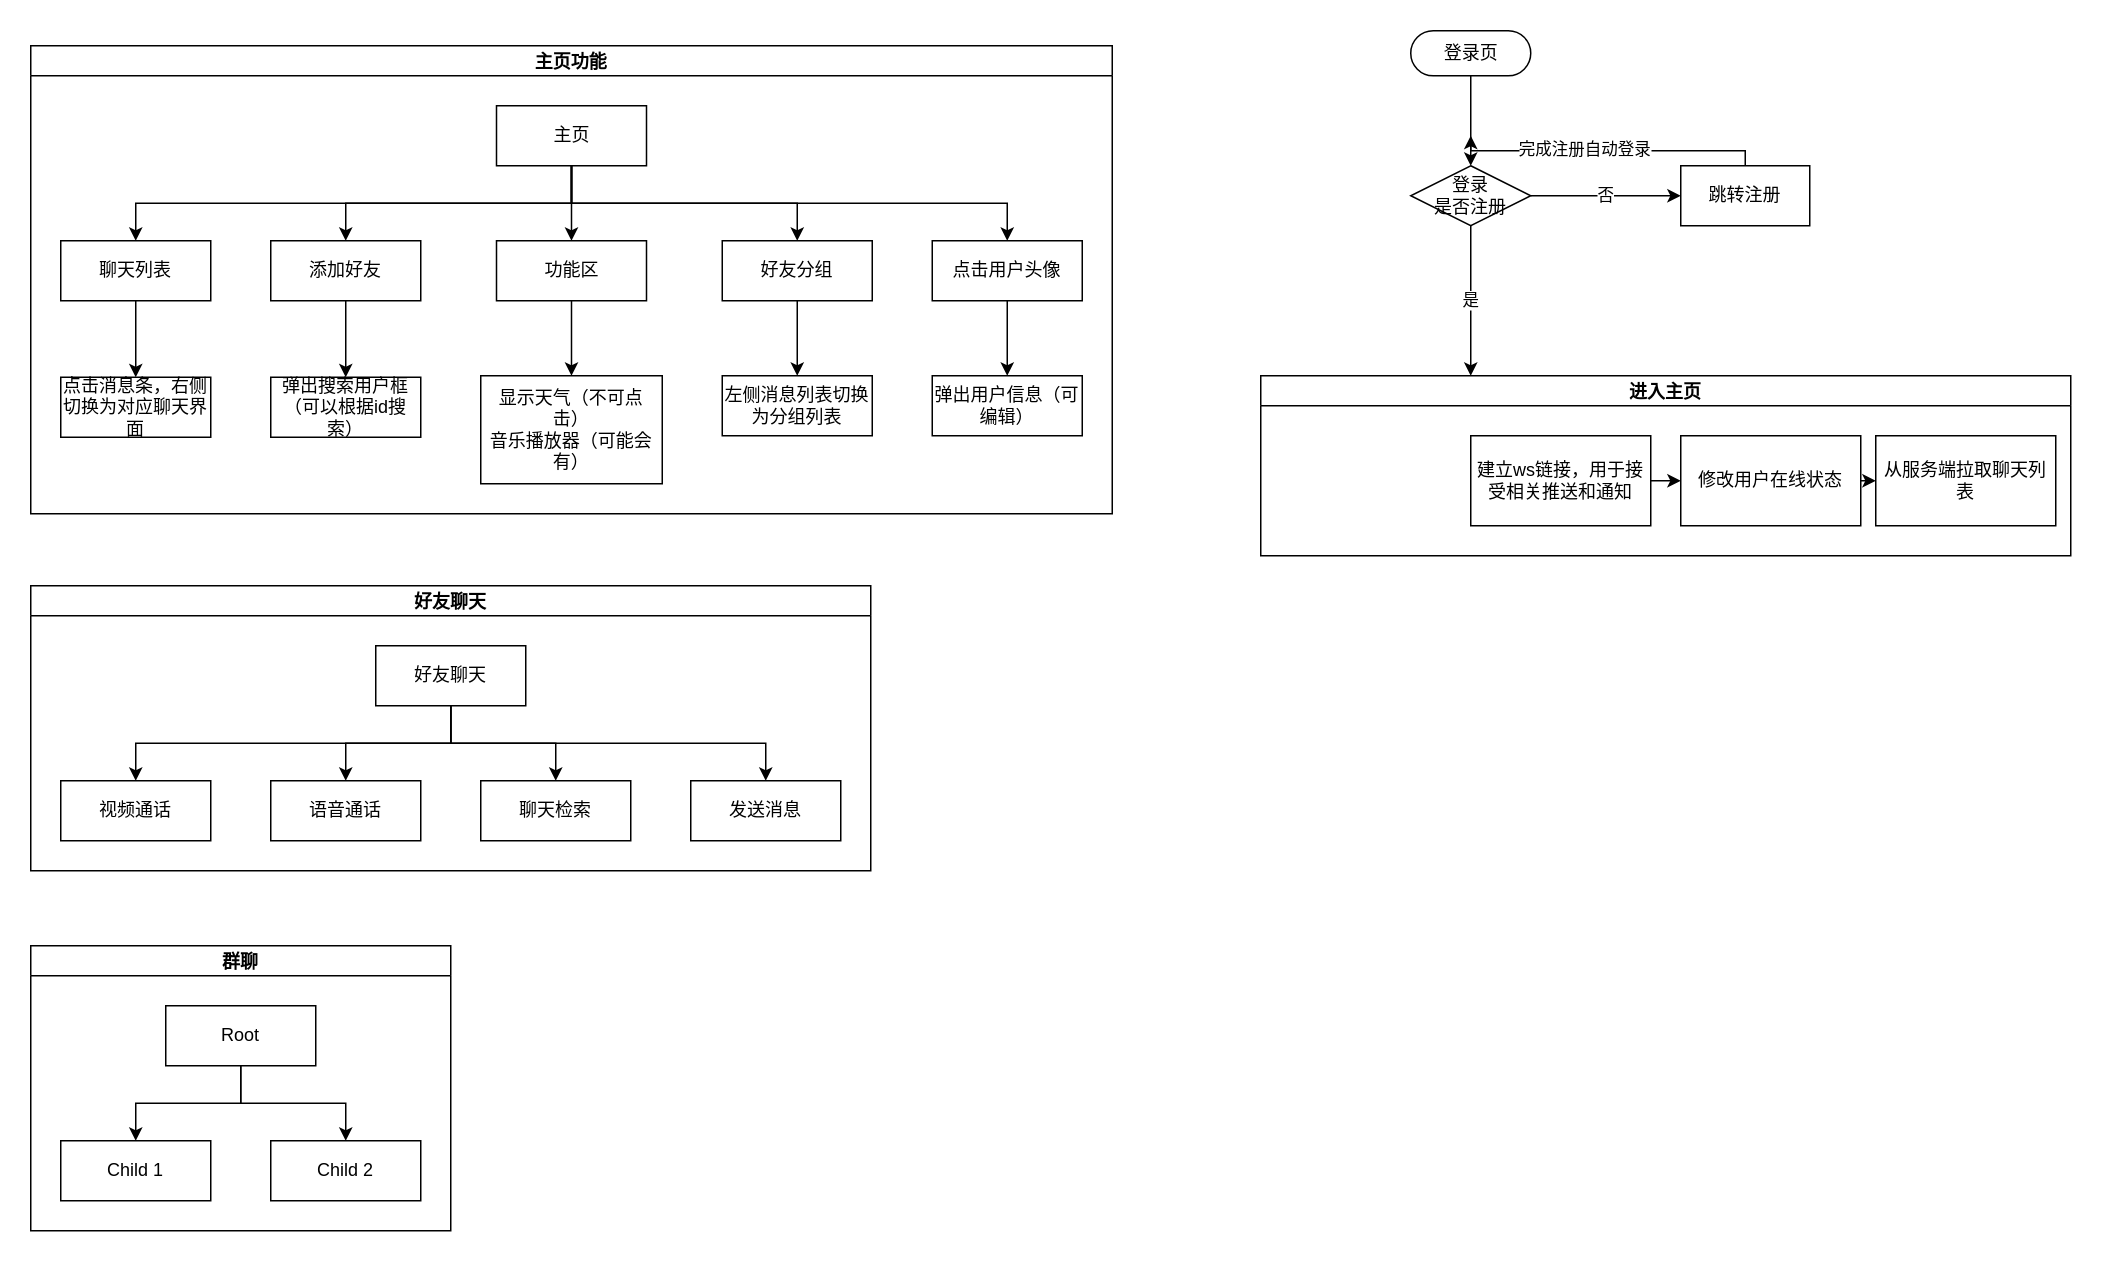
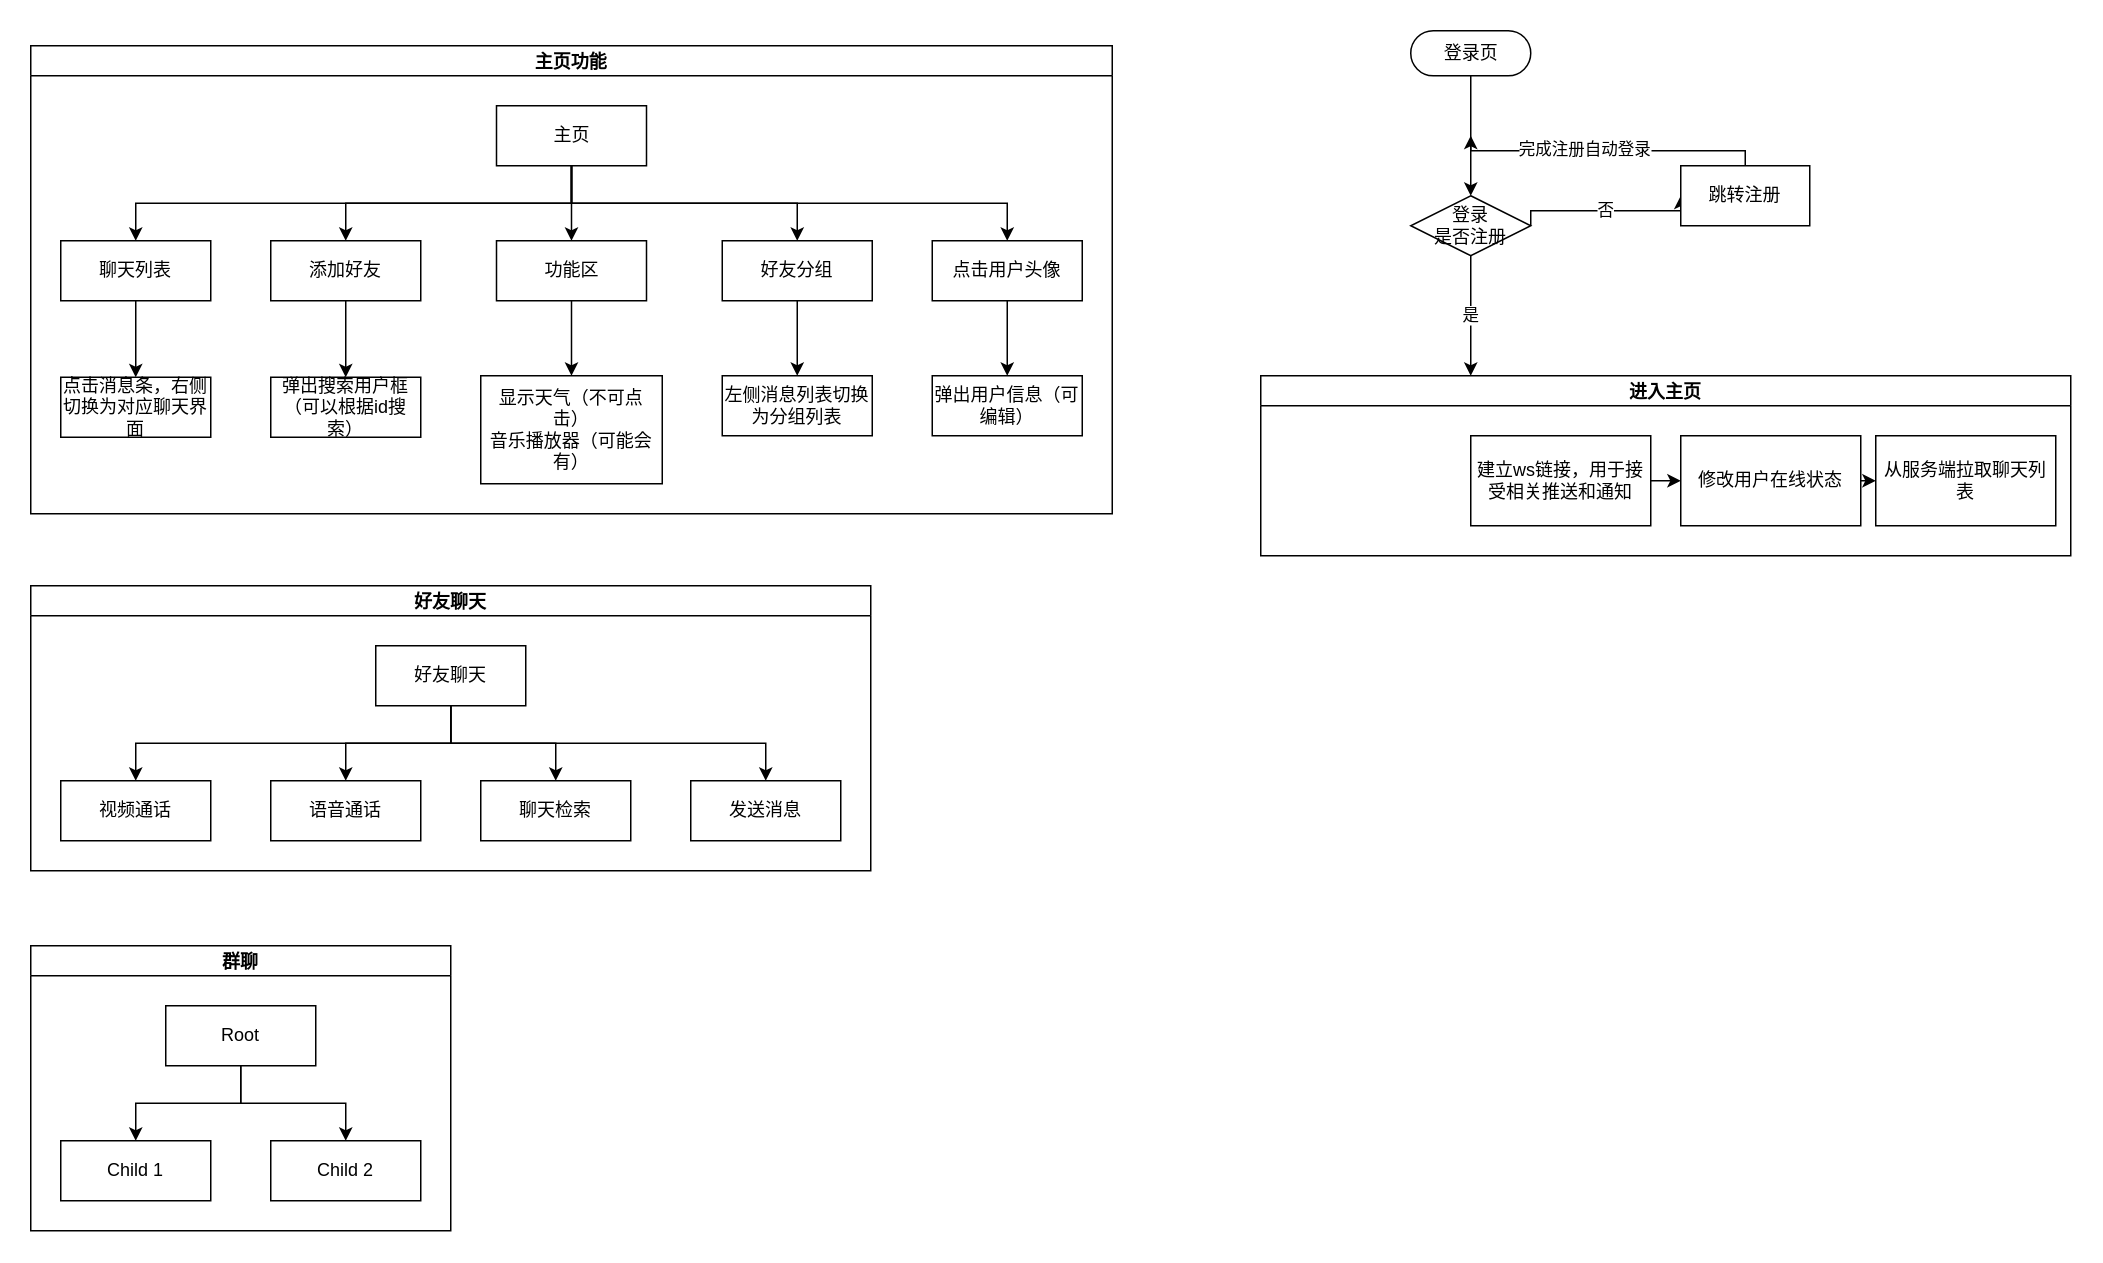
node "登录 是否注册": moved (1471, 196) -> (1471, 226)
